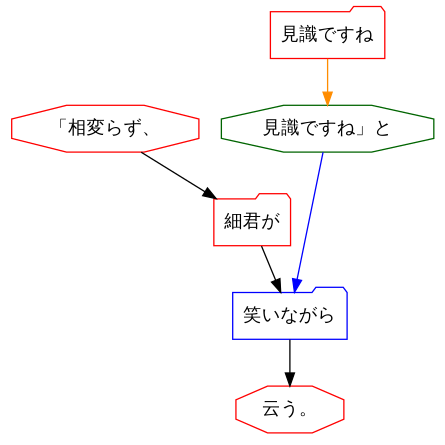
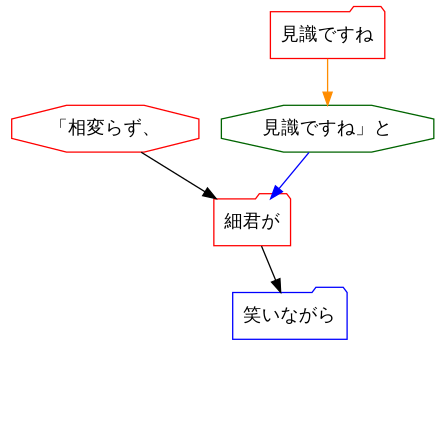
edge "見識ですね」と" -> "笑いながら": now "見識ですね」と" -> "細君が"
node "云う。": removed
